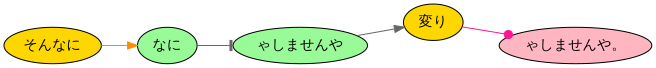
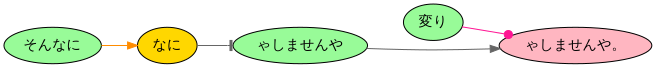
node "変り": fillcolor gold -> palegreen
edge "ゃしませんや" -> "変り": now "ゃしませんや" -> "ゃしませんや。"
node "そんなに": fillcolor gold -> palegreen
node "なに": fillcolor palegreen -> gold
